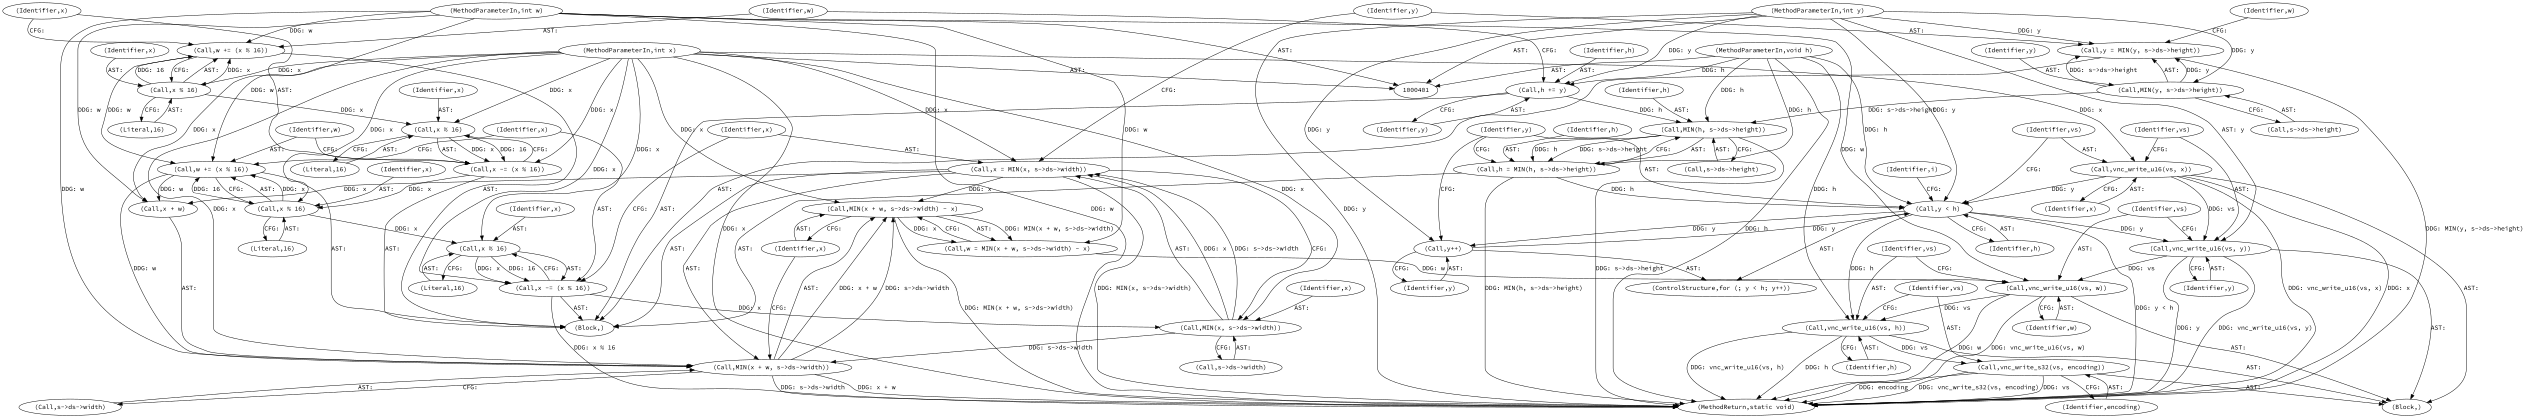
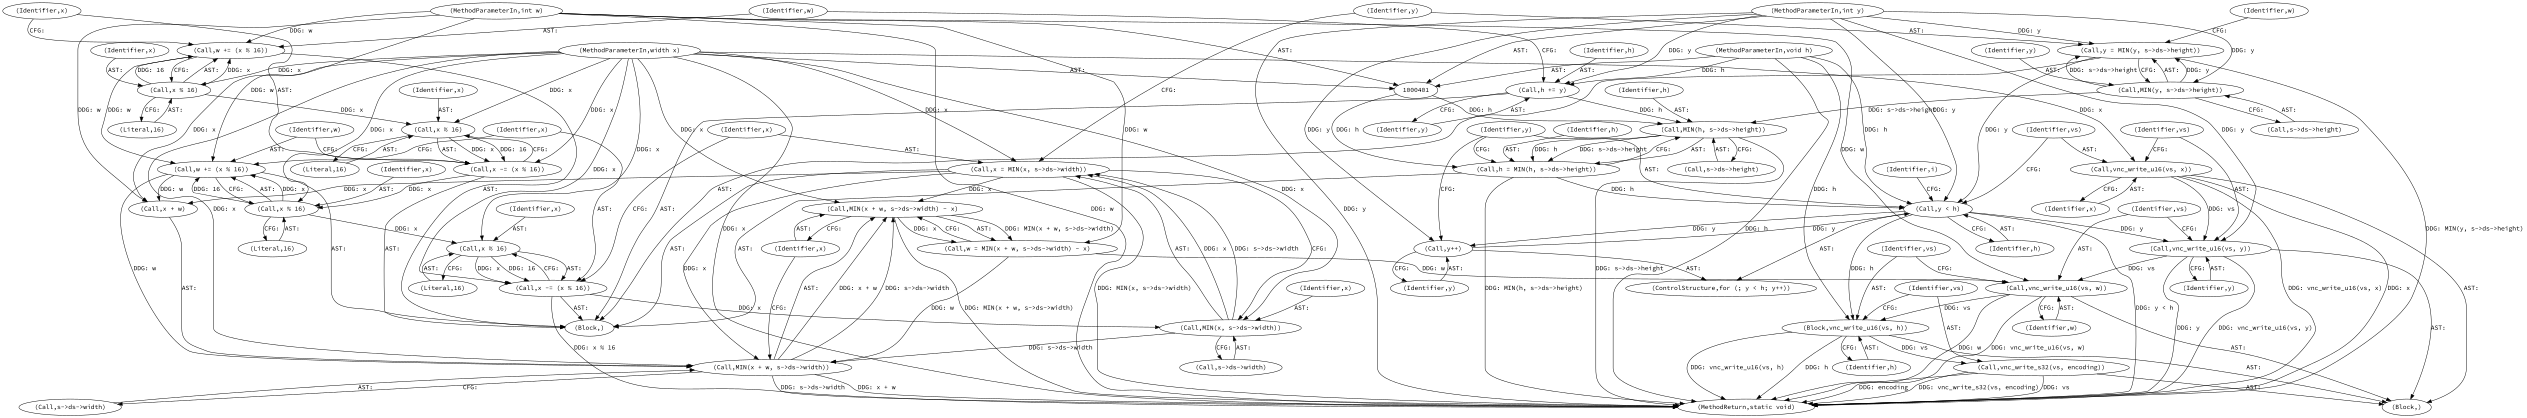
node "(MethodParameterIn,int x)": label "(MethodParameterIn,int x)" -> "(MethodParameterIn,width x)"
edge "(Call,y = MIN(y, s->ds->height))" -> "(Call,MIN(y, s->ds->height))": added, label "CFG:"
edge "(MethodParameterIn,void h)" -> "(Call,MIN(h, s->ds->height))": now "1000401" -> "(Call,MIN(h, s->ds->height))"
edge "(MethodParameterIn,int y)" -> "(Call,vnc_write_u16(vs, y))": label "AST: y" -> "DDG: y"
edge "(MethodParameterIn,void h)" -> "(Call,h = MIN(h, s->ds->height))": now "1000401" -> "(Call,h = MIN(h, s->ds->height))"
edge "(Call,vnc_write_u16(vs, x))" -> "(Call,y < h)": now "(Call,y = MIN(y, s->ds->height))" -> "(Call,y < h)"
edge "(Call,x = MIN(x, s->ds->width))" -> "(Call,MIN(x + w, s->ds->width))": label "AST: " -> "DDG: x"
edge "(MethodParameterIn,int w)" -> "(Call,MIN(x + w, s->ds->width))": now "(Call,w = MIN(x + w, s->ds->width) - x)" -> "(Call,MIN(x + w, s->ds->width))"
node "(Call,vnc_write_u16(vs, h))": label "(Call,vnc_write_u16(vs, h))" -> "(Block,vnc_write_u16(vs, h))"
node "(Identifier,encoding)": removed
